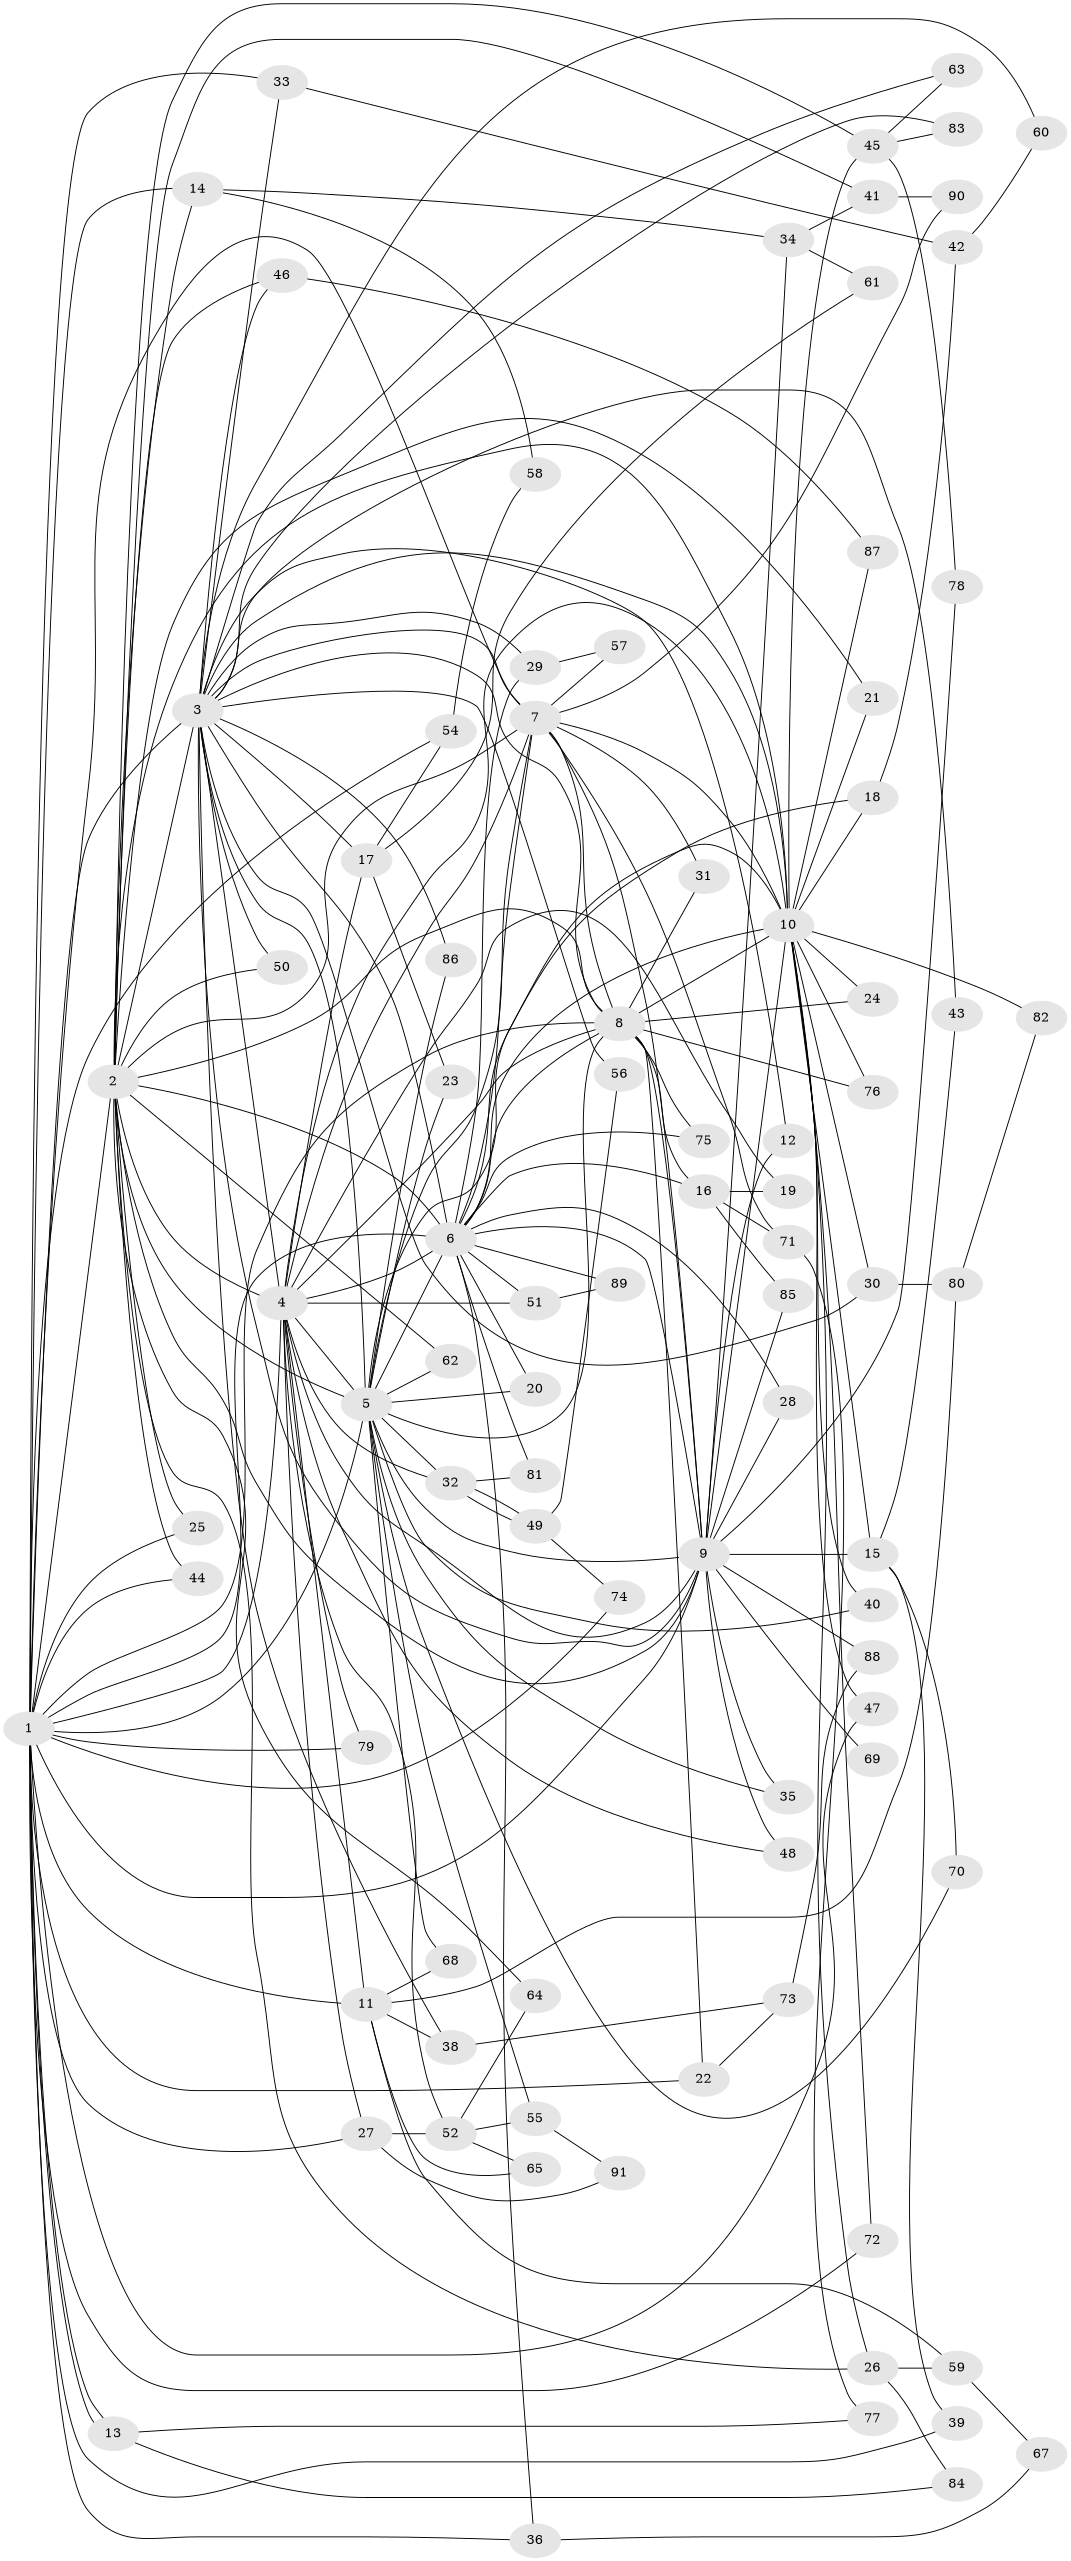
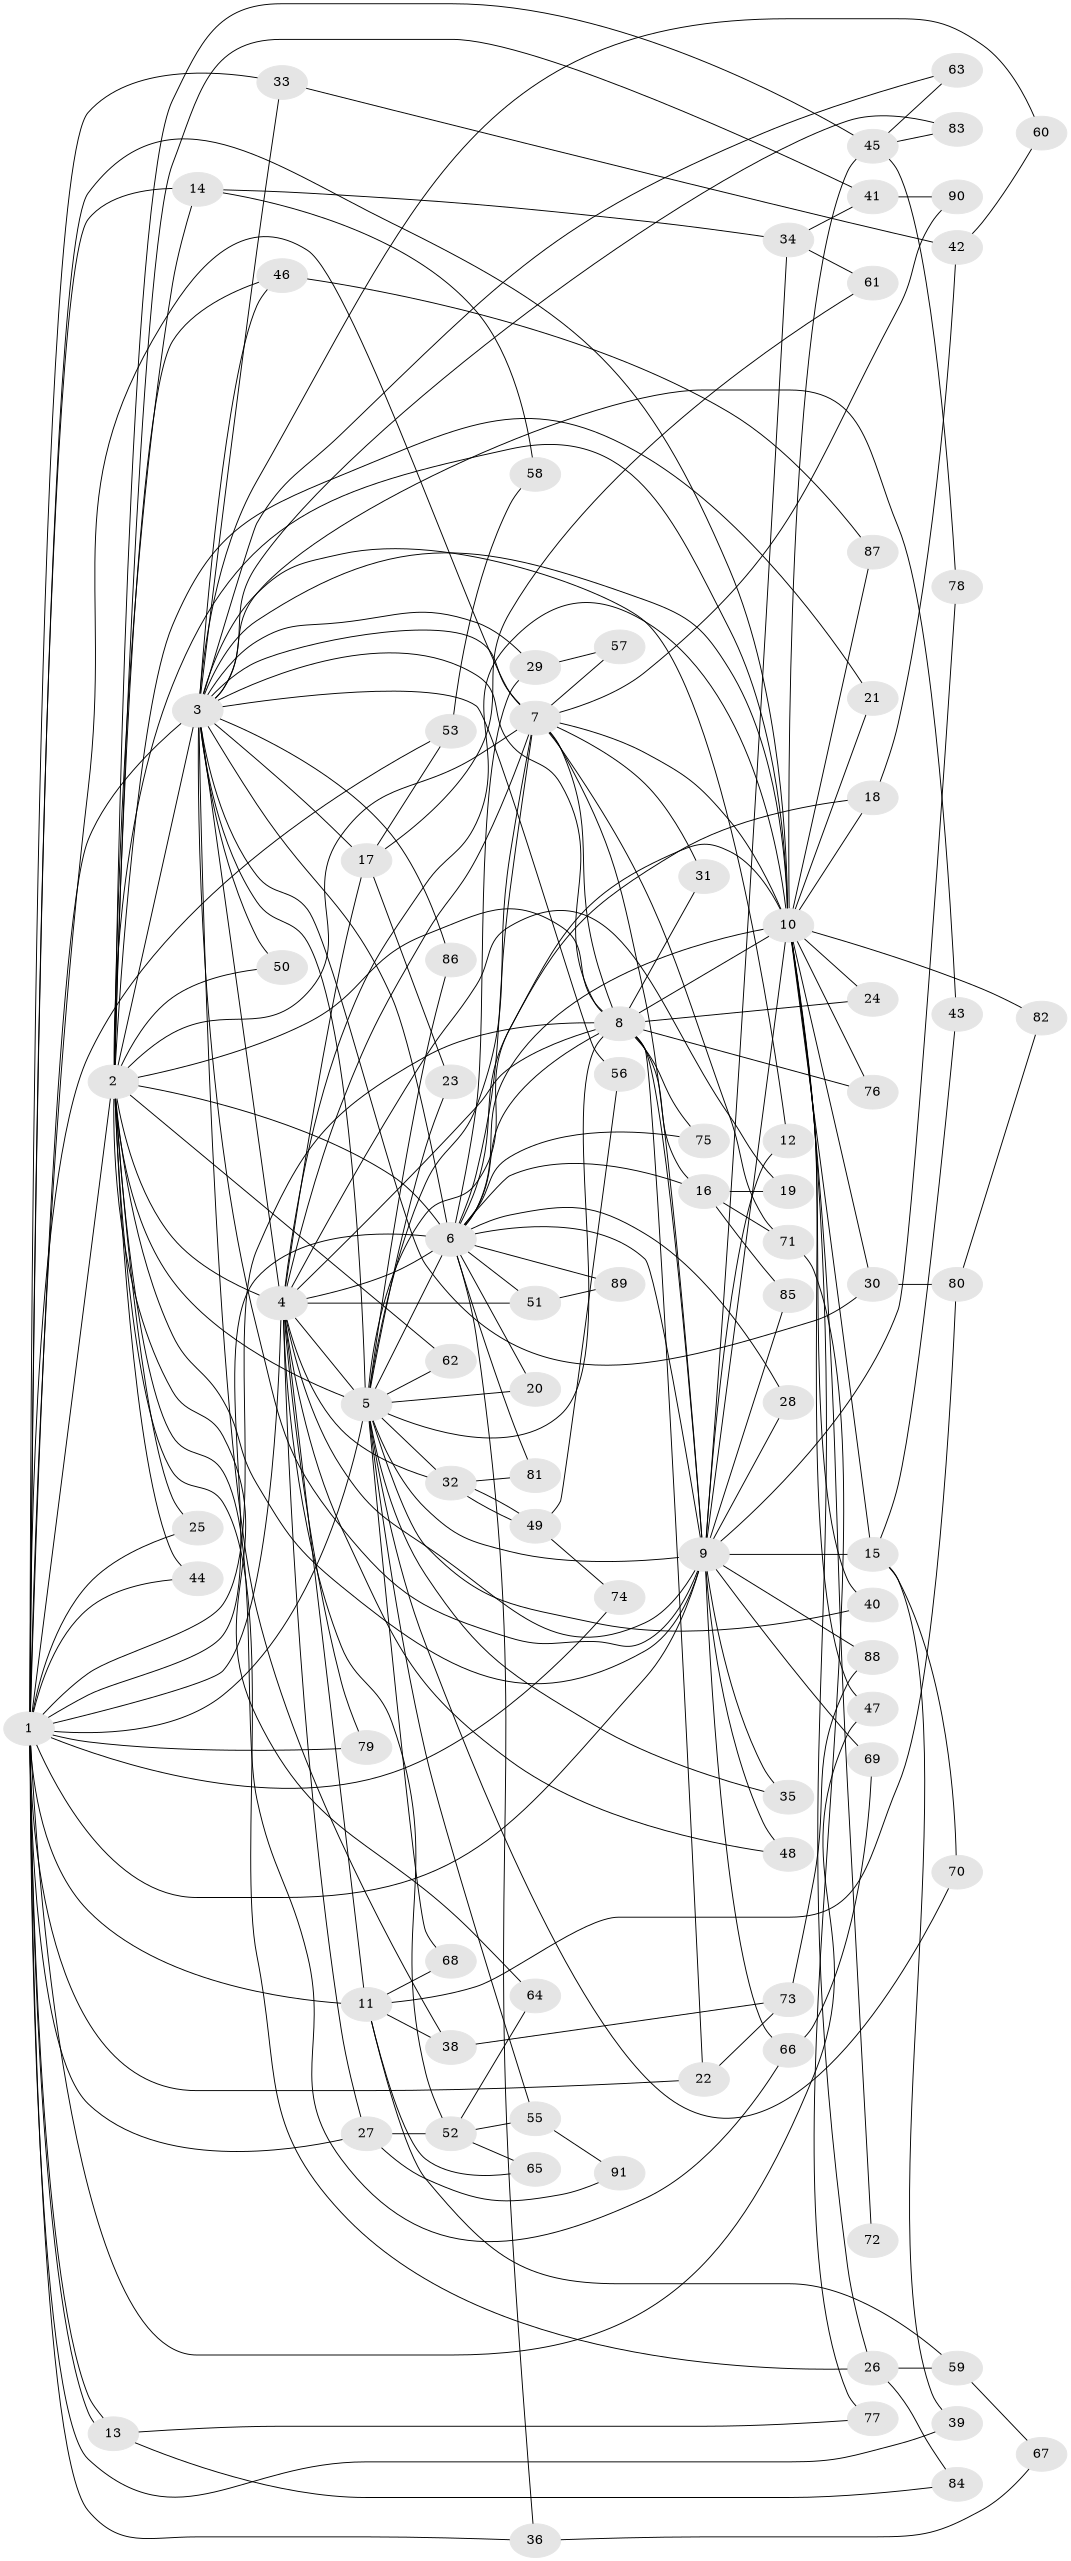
node "54": label "54" -> "53"
node "66": added
edge "1" -- "72": now "1" -- "10"
